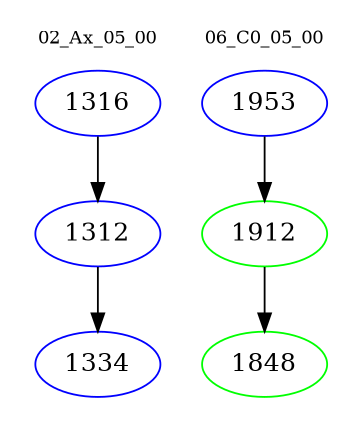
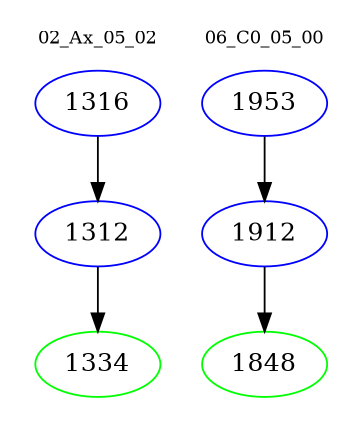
cluster "02_Ax_05_00": label "02_Ax_05_00" -> "02_Ax_05_02"
node "1912": color green -> blue
node "1334": color blue -> green
